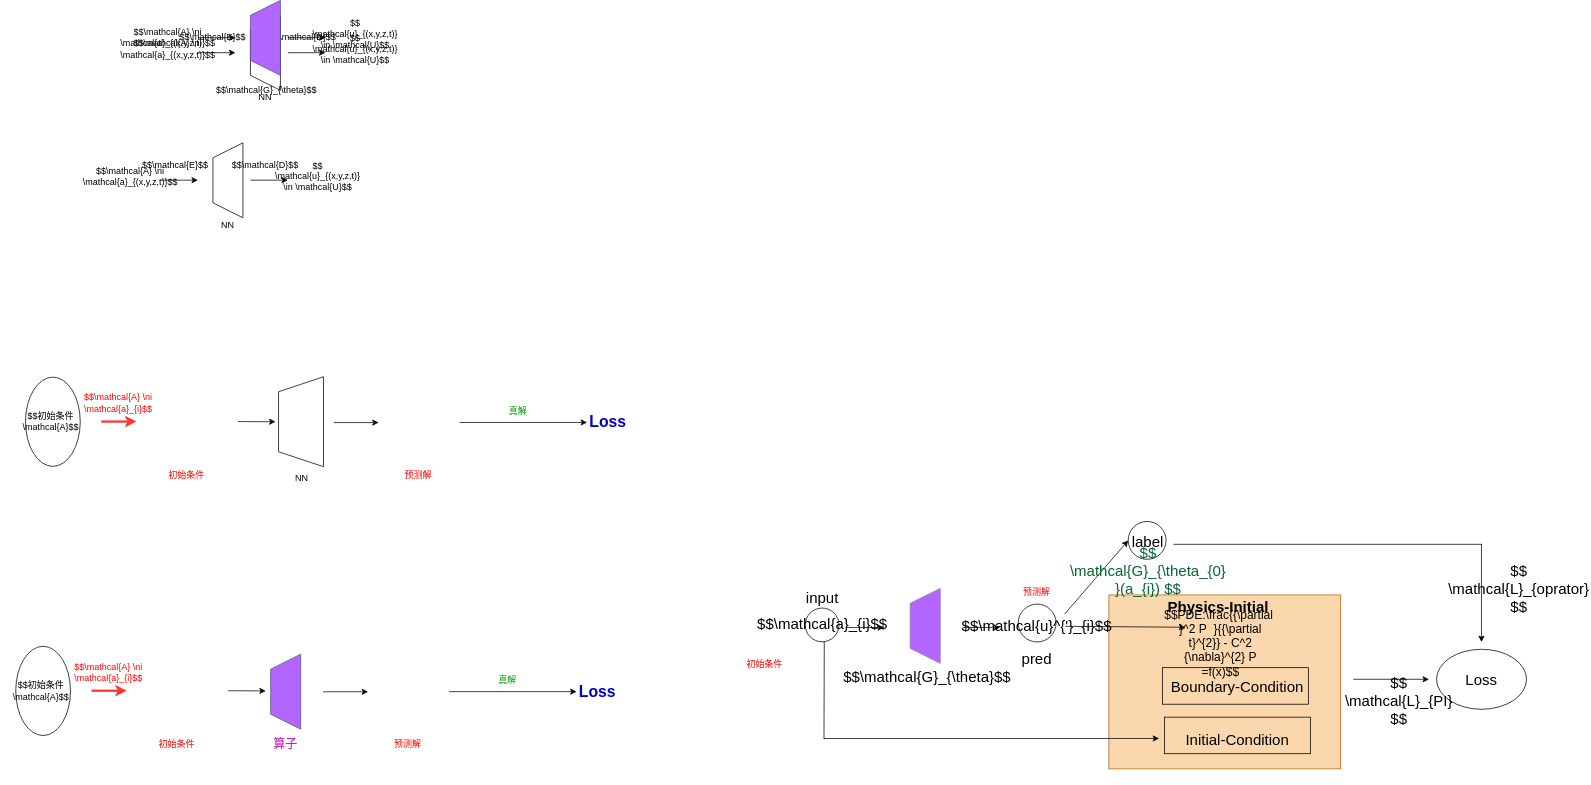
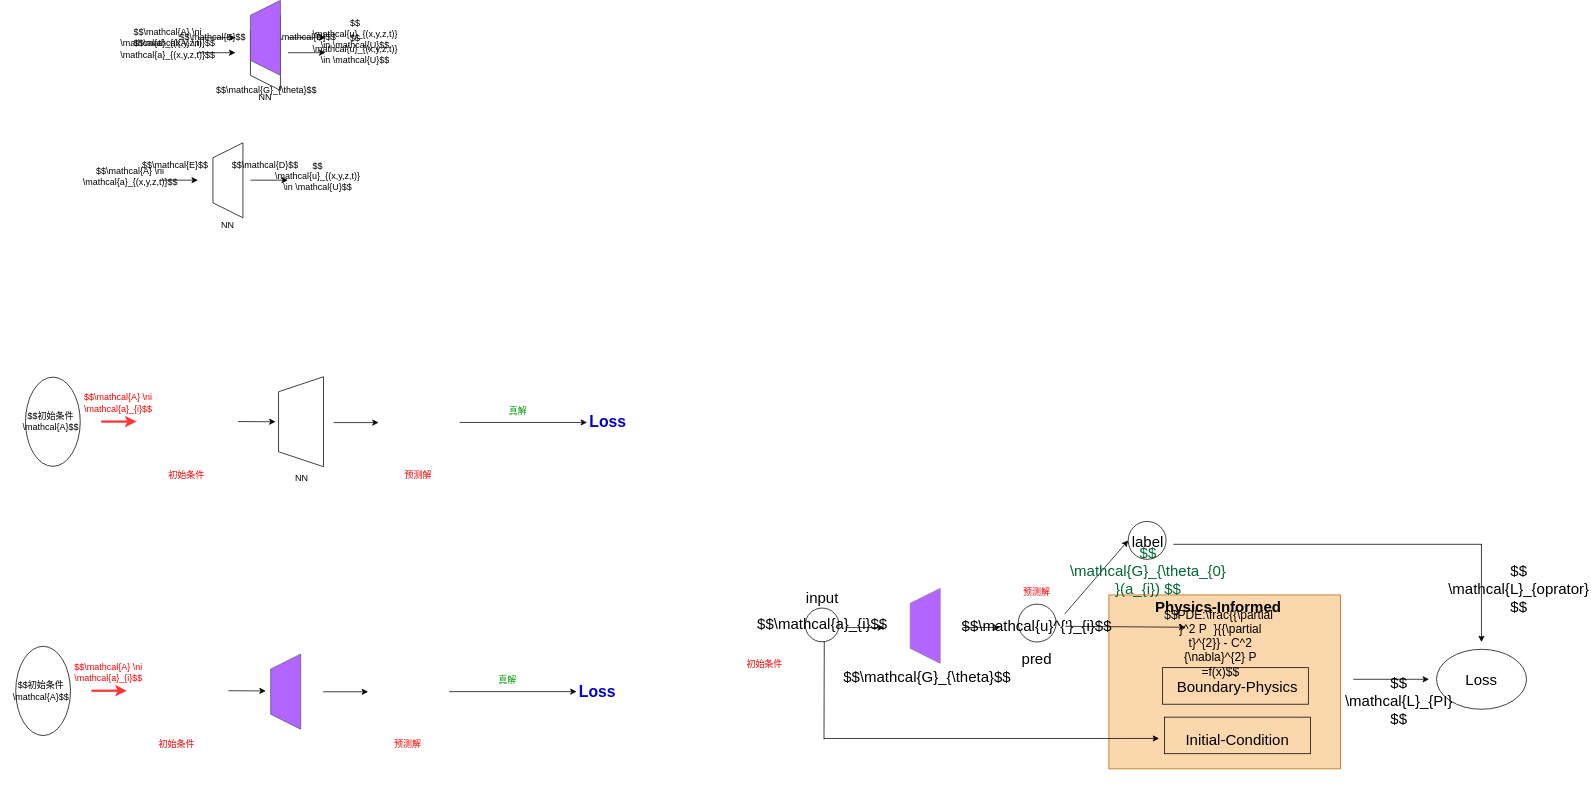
node "Physics-Initial": label "Physics-Initial" -> "Physics-Informed"
node "Boundary-Condition": label "Boundary-Condition" -> "Boundary-Physics"
node "算子": removed
